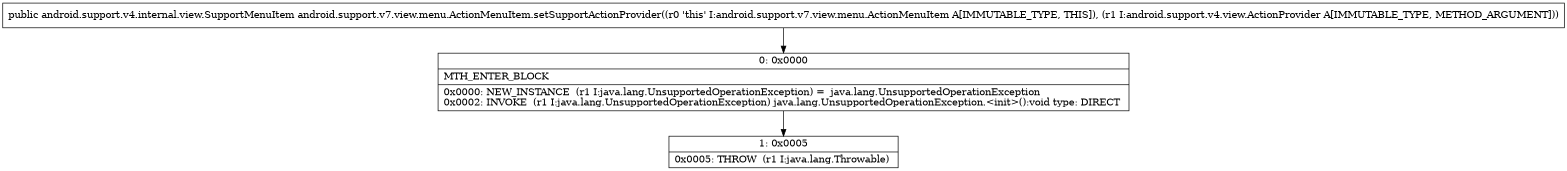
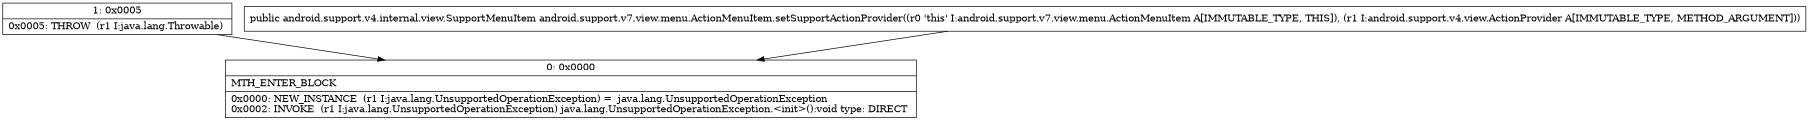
edge "0: 0x0000" -> "1: 0x0005": reversed
